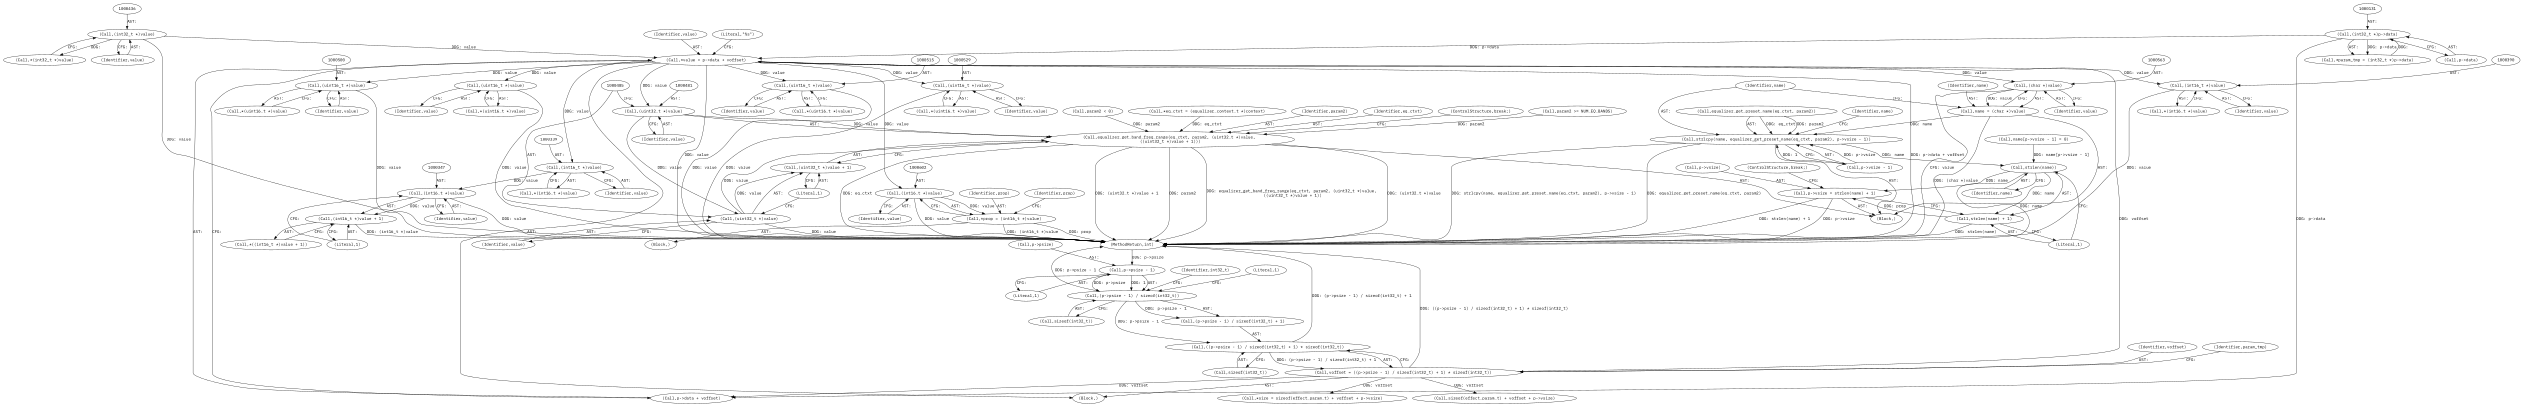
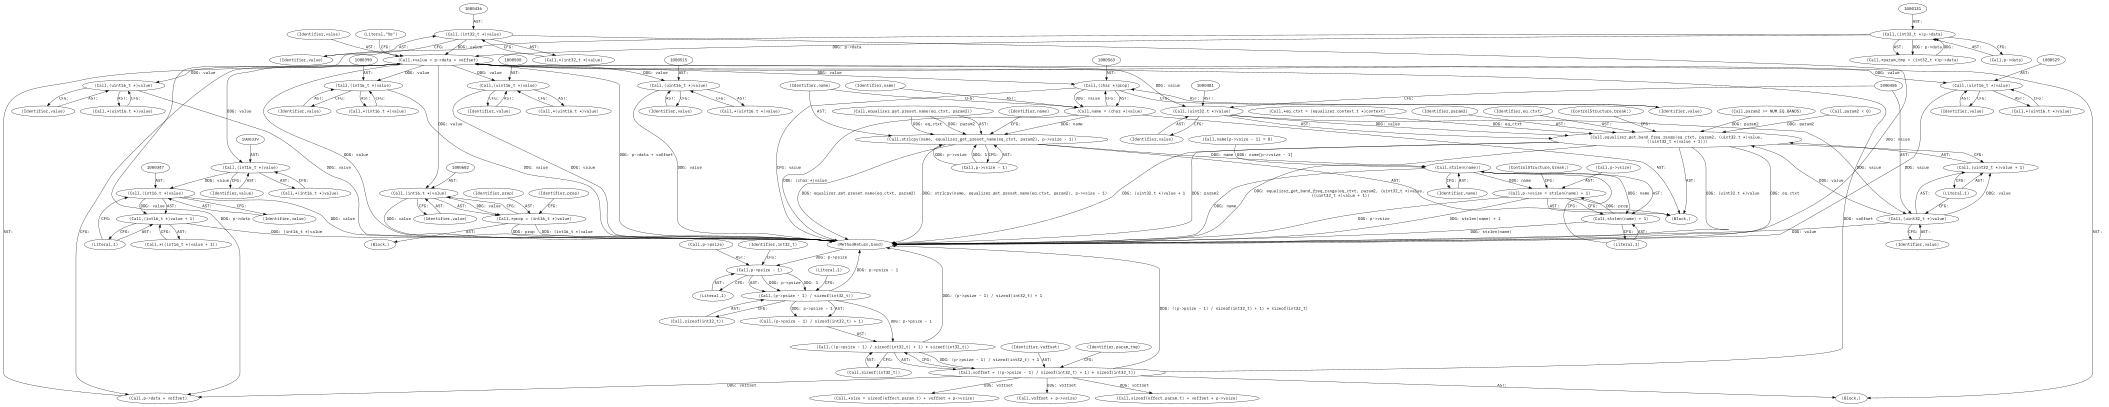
edge "(Call,(int32_t *)value)" -> "(Call,*(int32_t *)value)": label "DDG: " -> "AST: "
node "(Call,(char *)value)": label "(Call,(char *)value)" -> "(Call,(char *)prop)"
node "(MethodReturn,int)": label "(MethodReturn,int)" -> "(MethodReturn,band)"
edge "(Identifier,int32_t)" -> "(Call,(p->psize - 1) / sizeof(int32_t))": now "(Identifier,int32_t)" -> "(Call,p->psize - 1)"
node "(Call,voffset + p->vsize)": added
